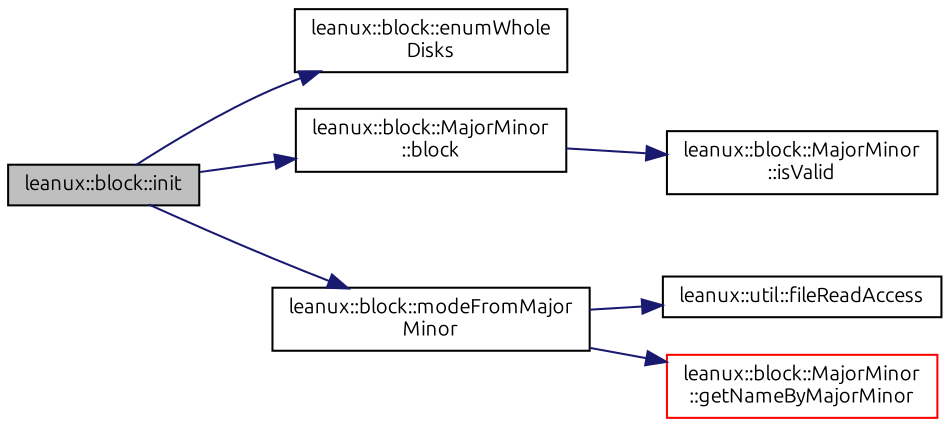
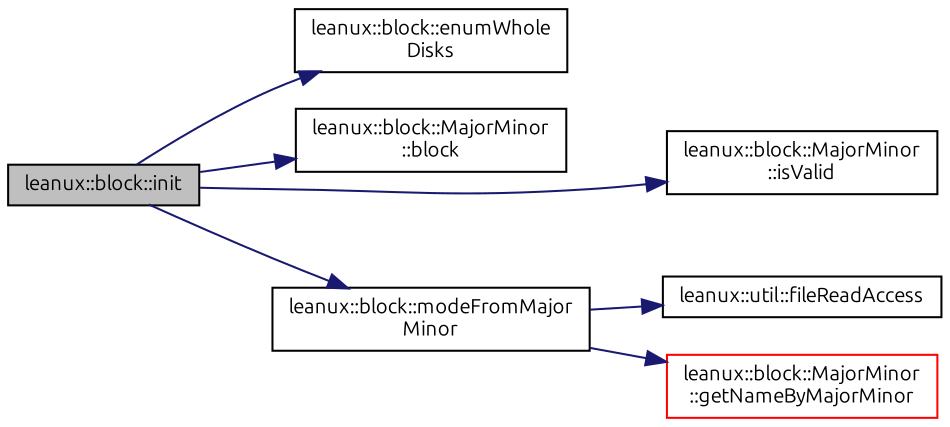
edge "leanux::block::MajorMinor ::block" -> "leanux::block::MajorMinor ::isValid": now "leanux::block::init" -> "leanux::block::MajorMinor ::isValid"
